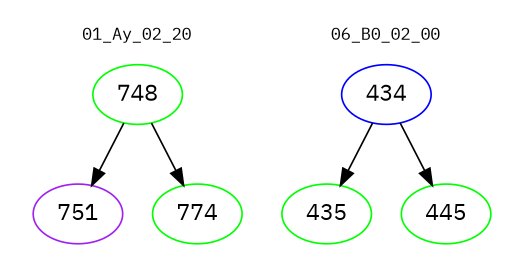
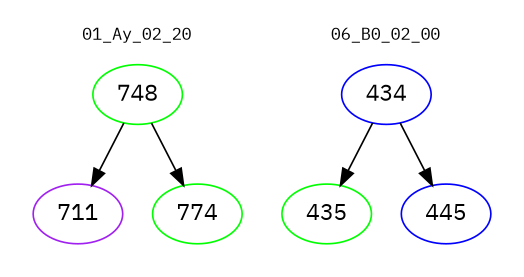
node "751": label "751" -> "711"
node "445": color green -> blue
